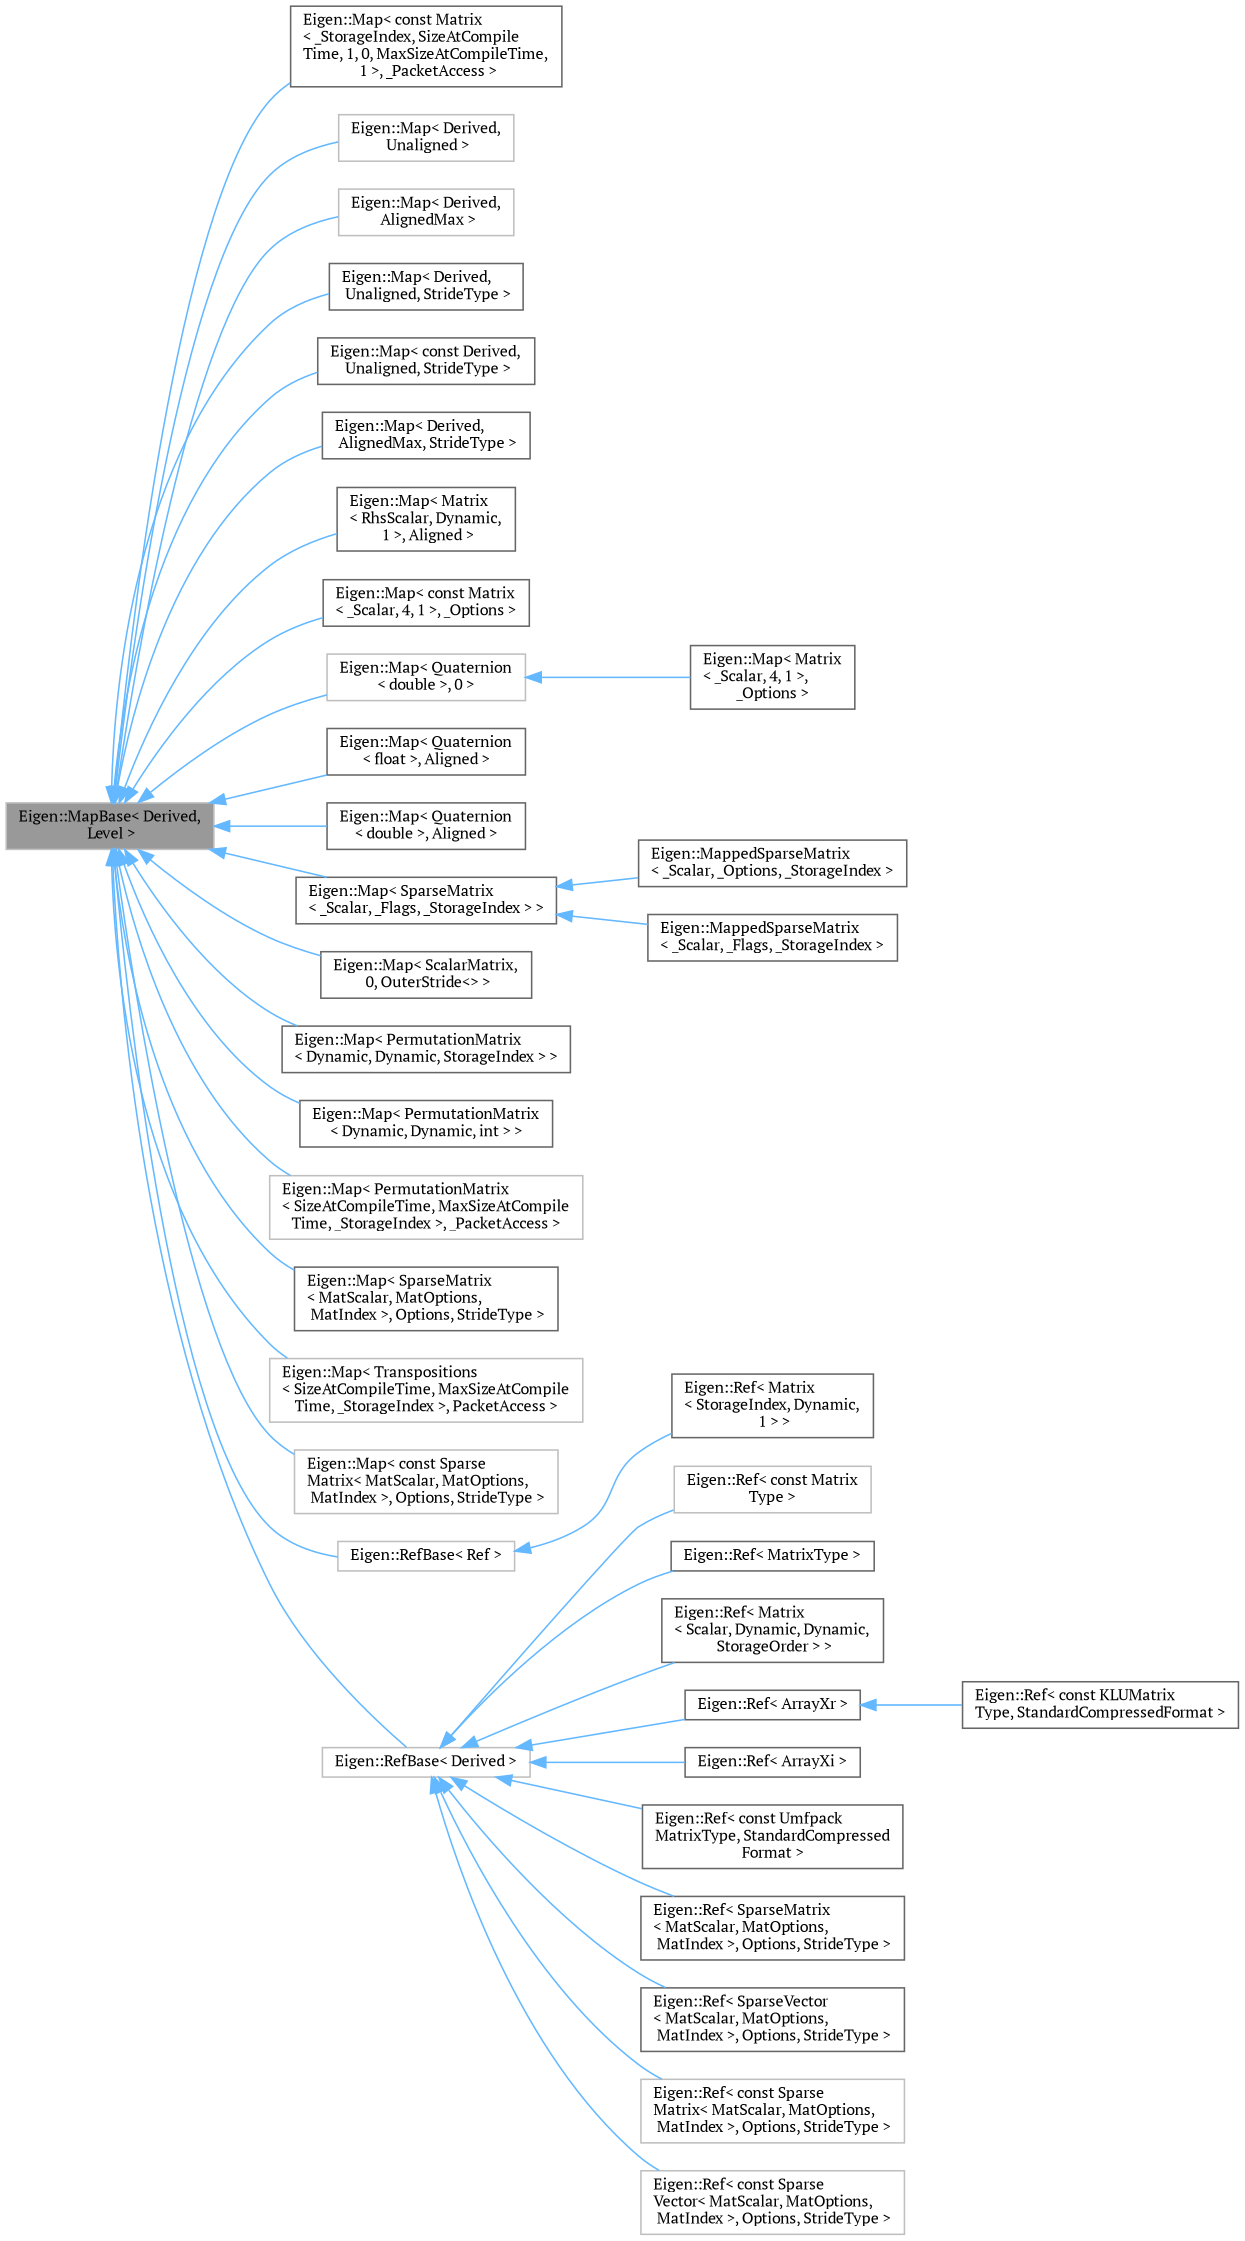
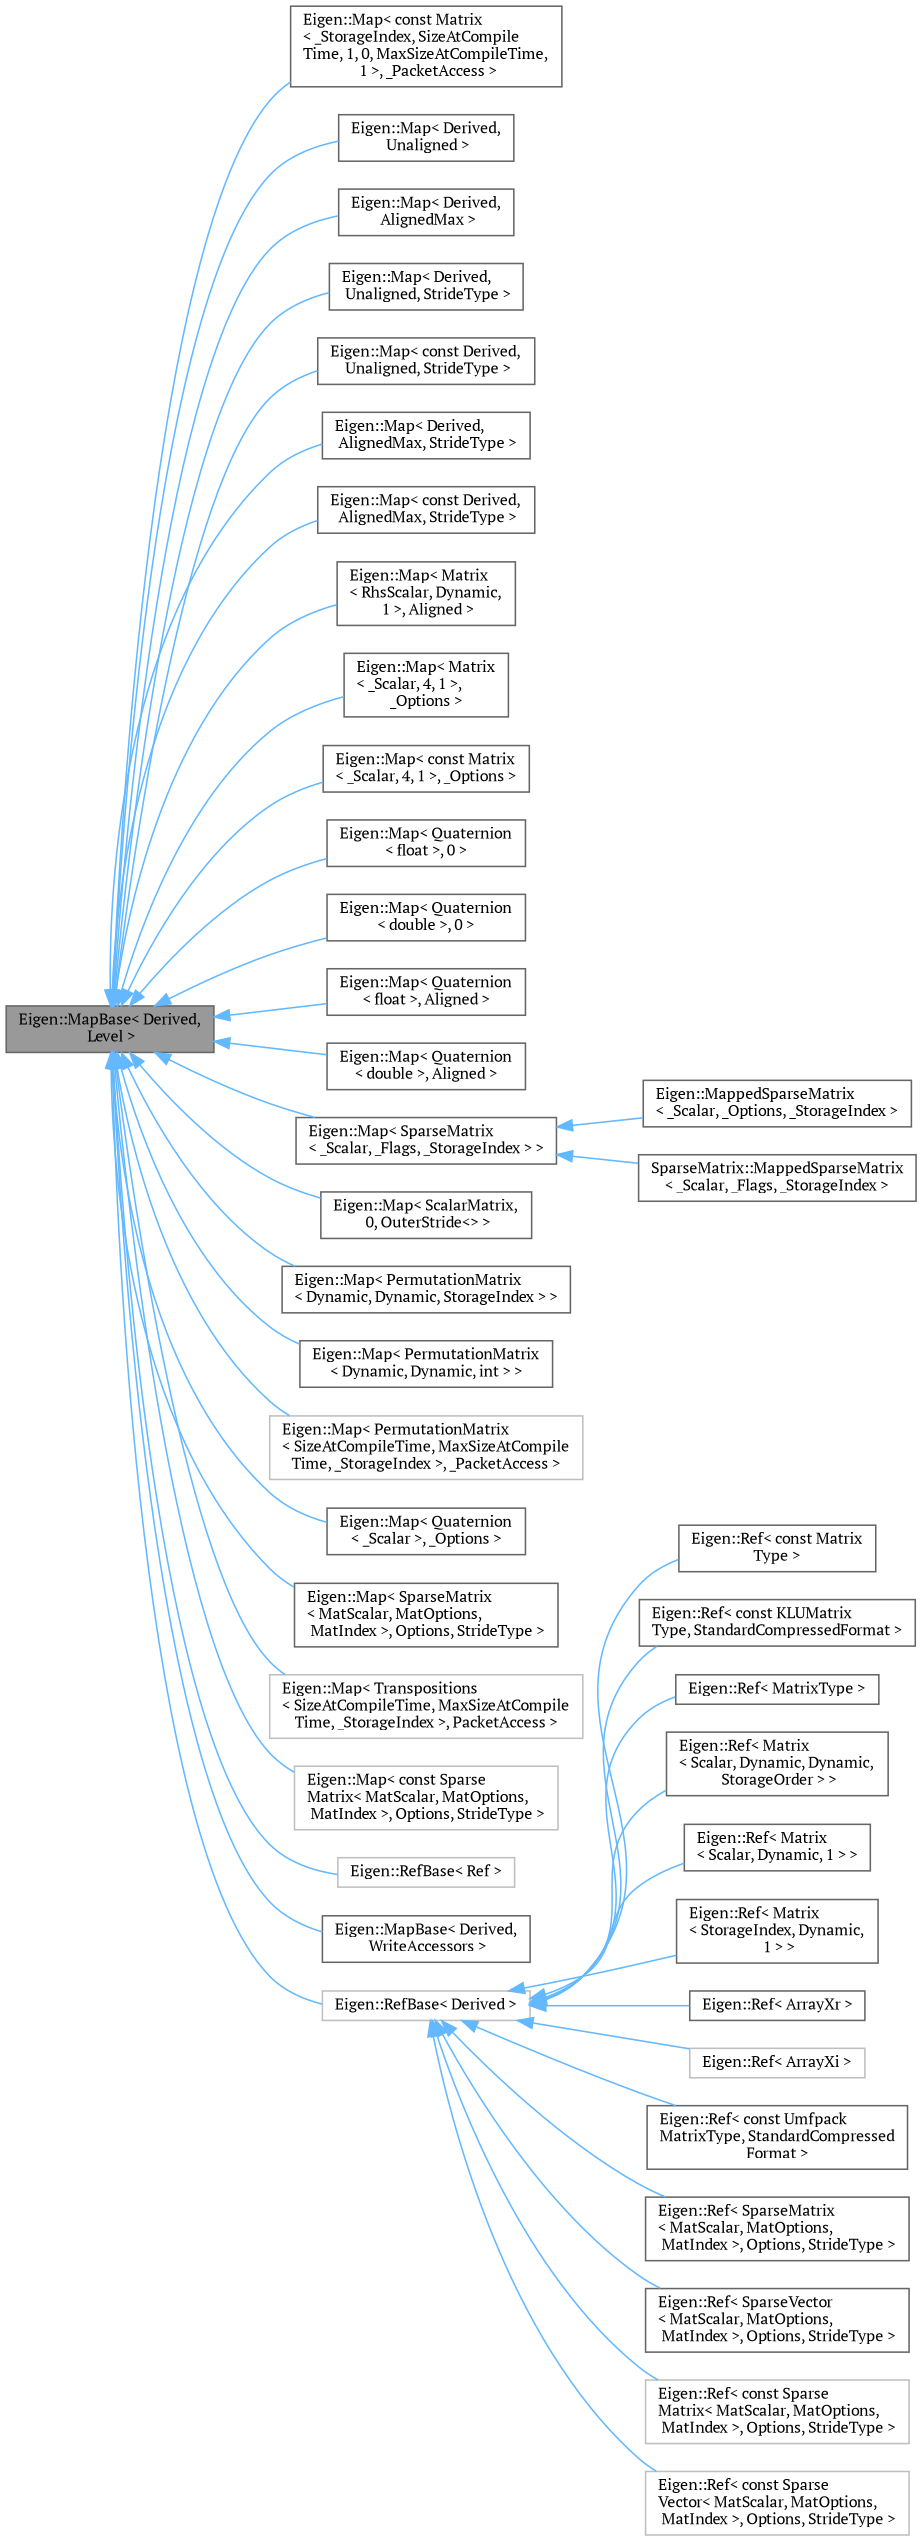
node "Eigen::Map< Derived, Unaligned >": color grey75 -> gray40
node "Eigen::Map< Derived, AlignedMax >": color grey75 -> gray40
node "Eigen::Map< const Derived, AlignedMax, StrideType >": added
node "Eigen::Map< Quaternion < double >, 0 >": color grey75 -> gray40
edge "Eigen::Map< Matrix < _Scalar, 4, 1 >, _Options >" -> "Eigen::Map< Quaternion < double >, 0 >": now "Eigen::Map< Matrix < _Scalar, 4, 1 >, _Options >" -> "Eigen::MapBase< Derived, Level >"
node "Eigen::MapBase< Derived, Level >": color grey75 -> gray40
node "Eigen::Map< Quaternion < float >, 0 >": added
node "Eigen::MappedSparseMatrix < _Scalar, _Flags, _StorageIndex >": label "Eigen::MappedSparseMatrix < _Scalar, _Flags, _StorageIndex >" -> "SparseMatrix::MappedSparseMatrix < _Scalar, _Flags, _StorageIndex >"
node "Eigen::Ref< const Matrix Type >": color grey75 -> gray40
edge "Eigen::Ref< Matrix < StorageIndex, Dynamic, 1 > >" -> "Eigen::RefBase< Ref >": now "Eigen::Ref< Matrix < StorageIndex, Dynamic, 1 > >" -> "Eigen::RefBase< Derived >"
node "Eigen::Map< Quaternion < _Scalar >, _Options >": added
edge "Eigen::Ref< const KLUMatrix Type, StandardCompressedFormat >" -> "Eigen::Ref< ArrayXr >": now "Eigen::Ref< const KLUMatrix Type, StandardCompressedFormat >" -> "Eigen::RefBase< Derived >"
node "Eigen::Ref< ArrayXi >": color gray40 -> grey75
node "Eigen::Ref< Matrix < Scalar, Dynamic, 1 > >": added
node "Eigen::MapBase< Derived, WriteAccessors >": added
